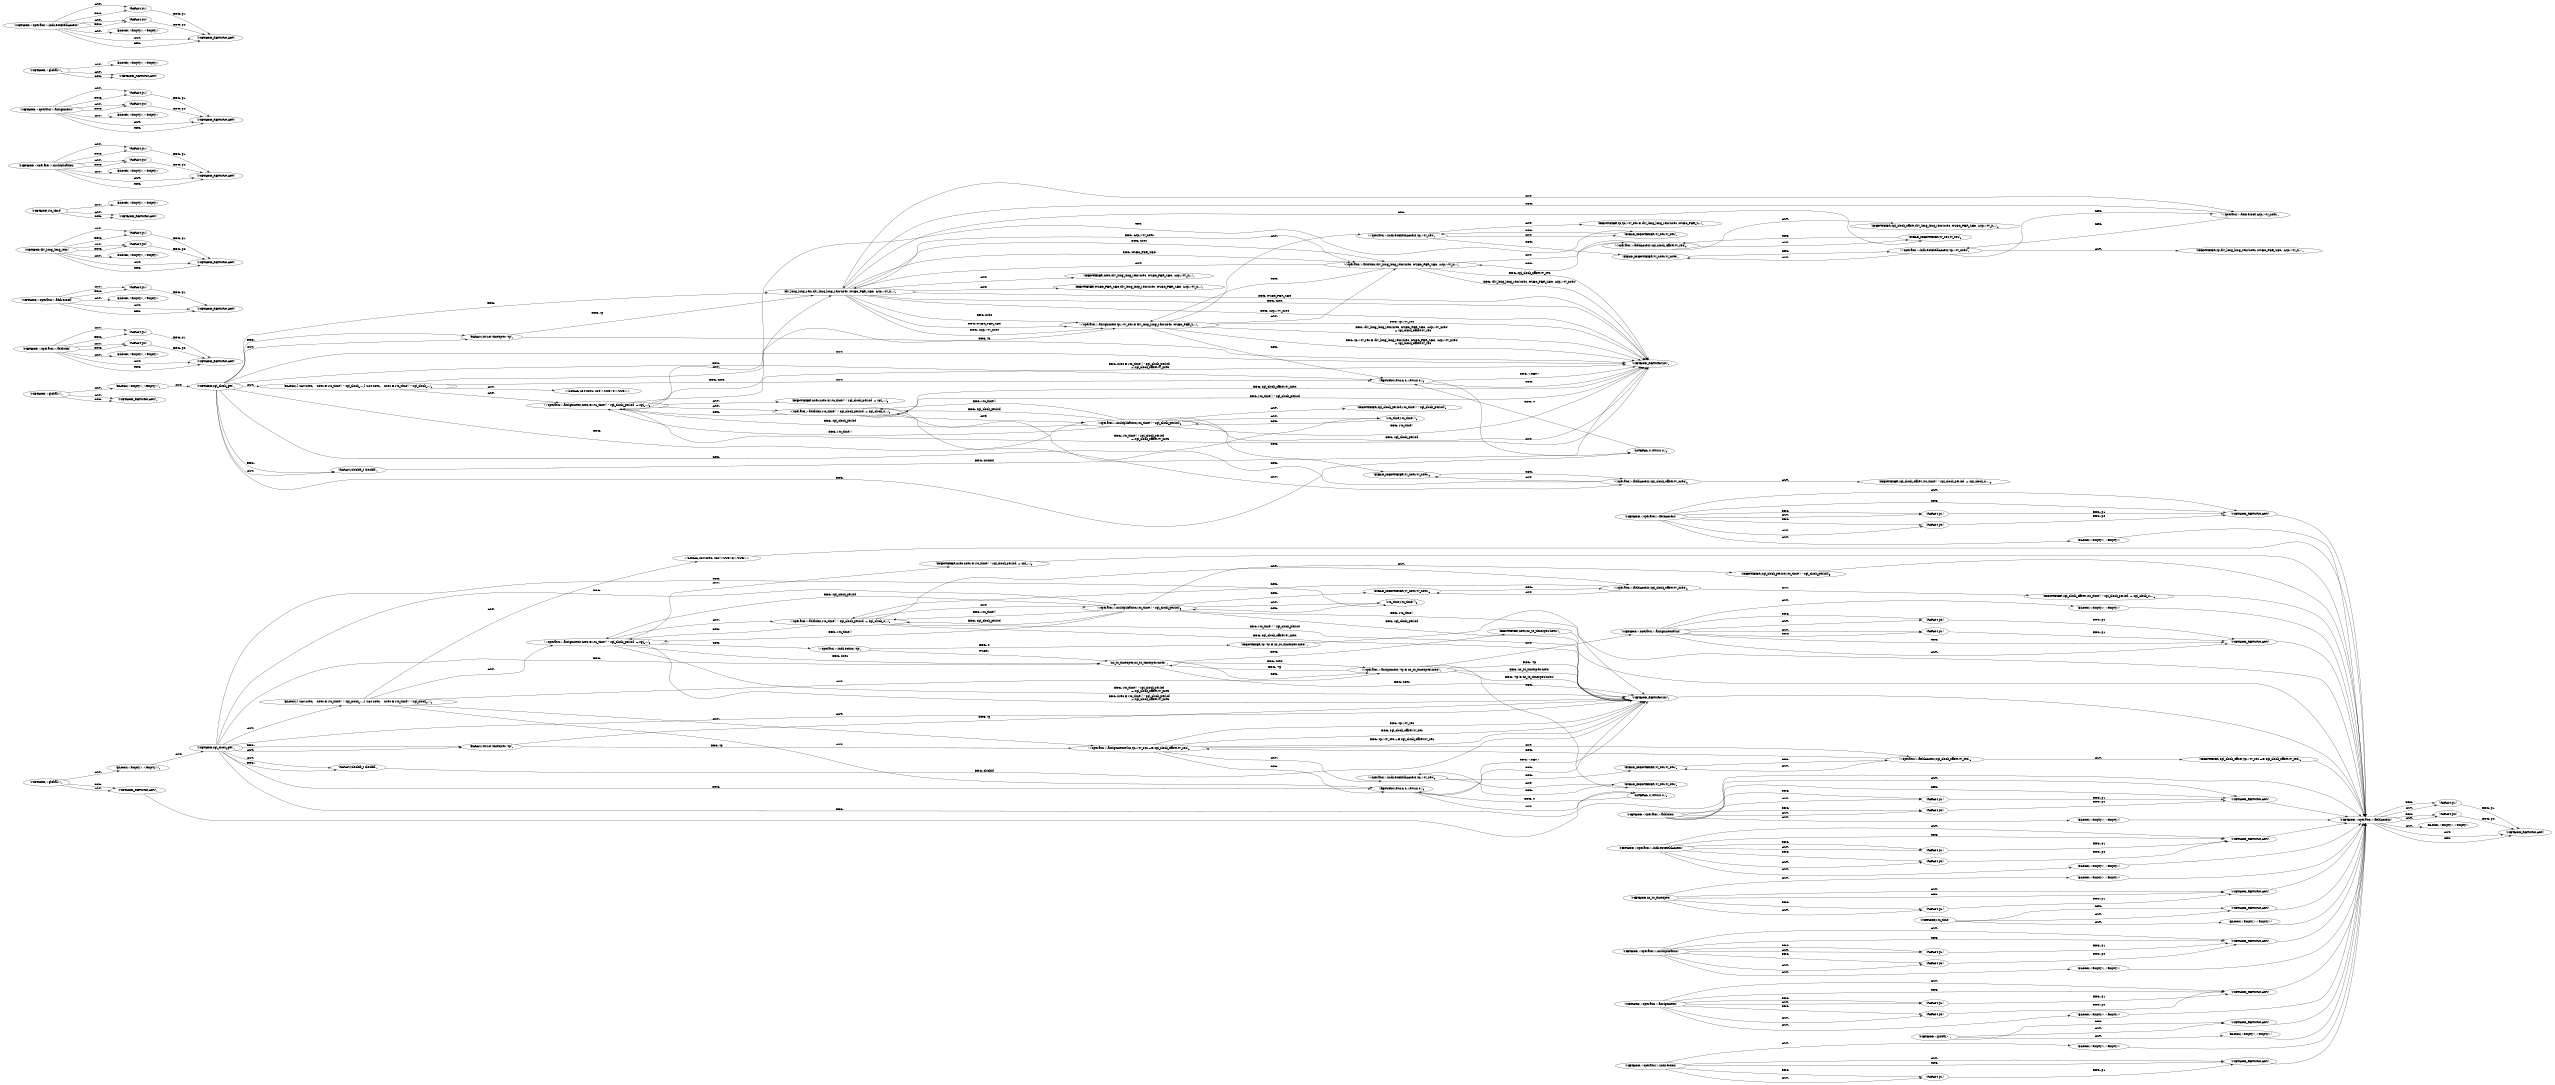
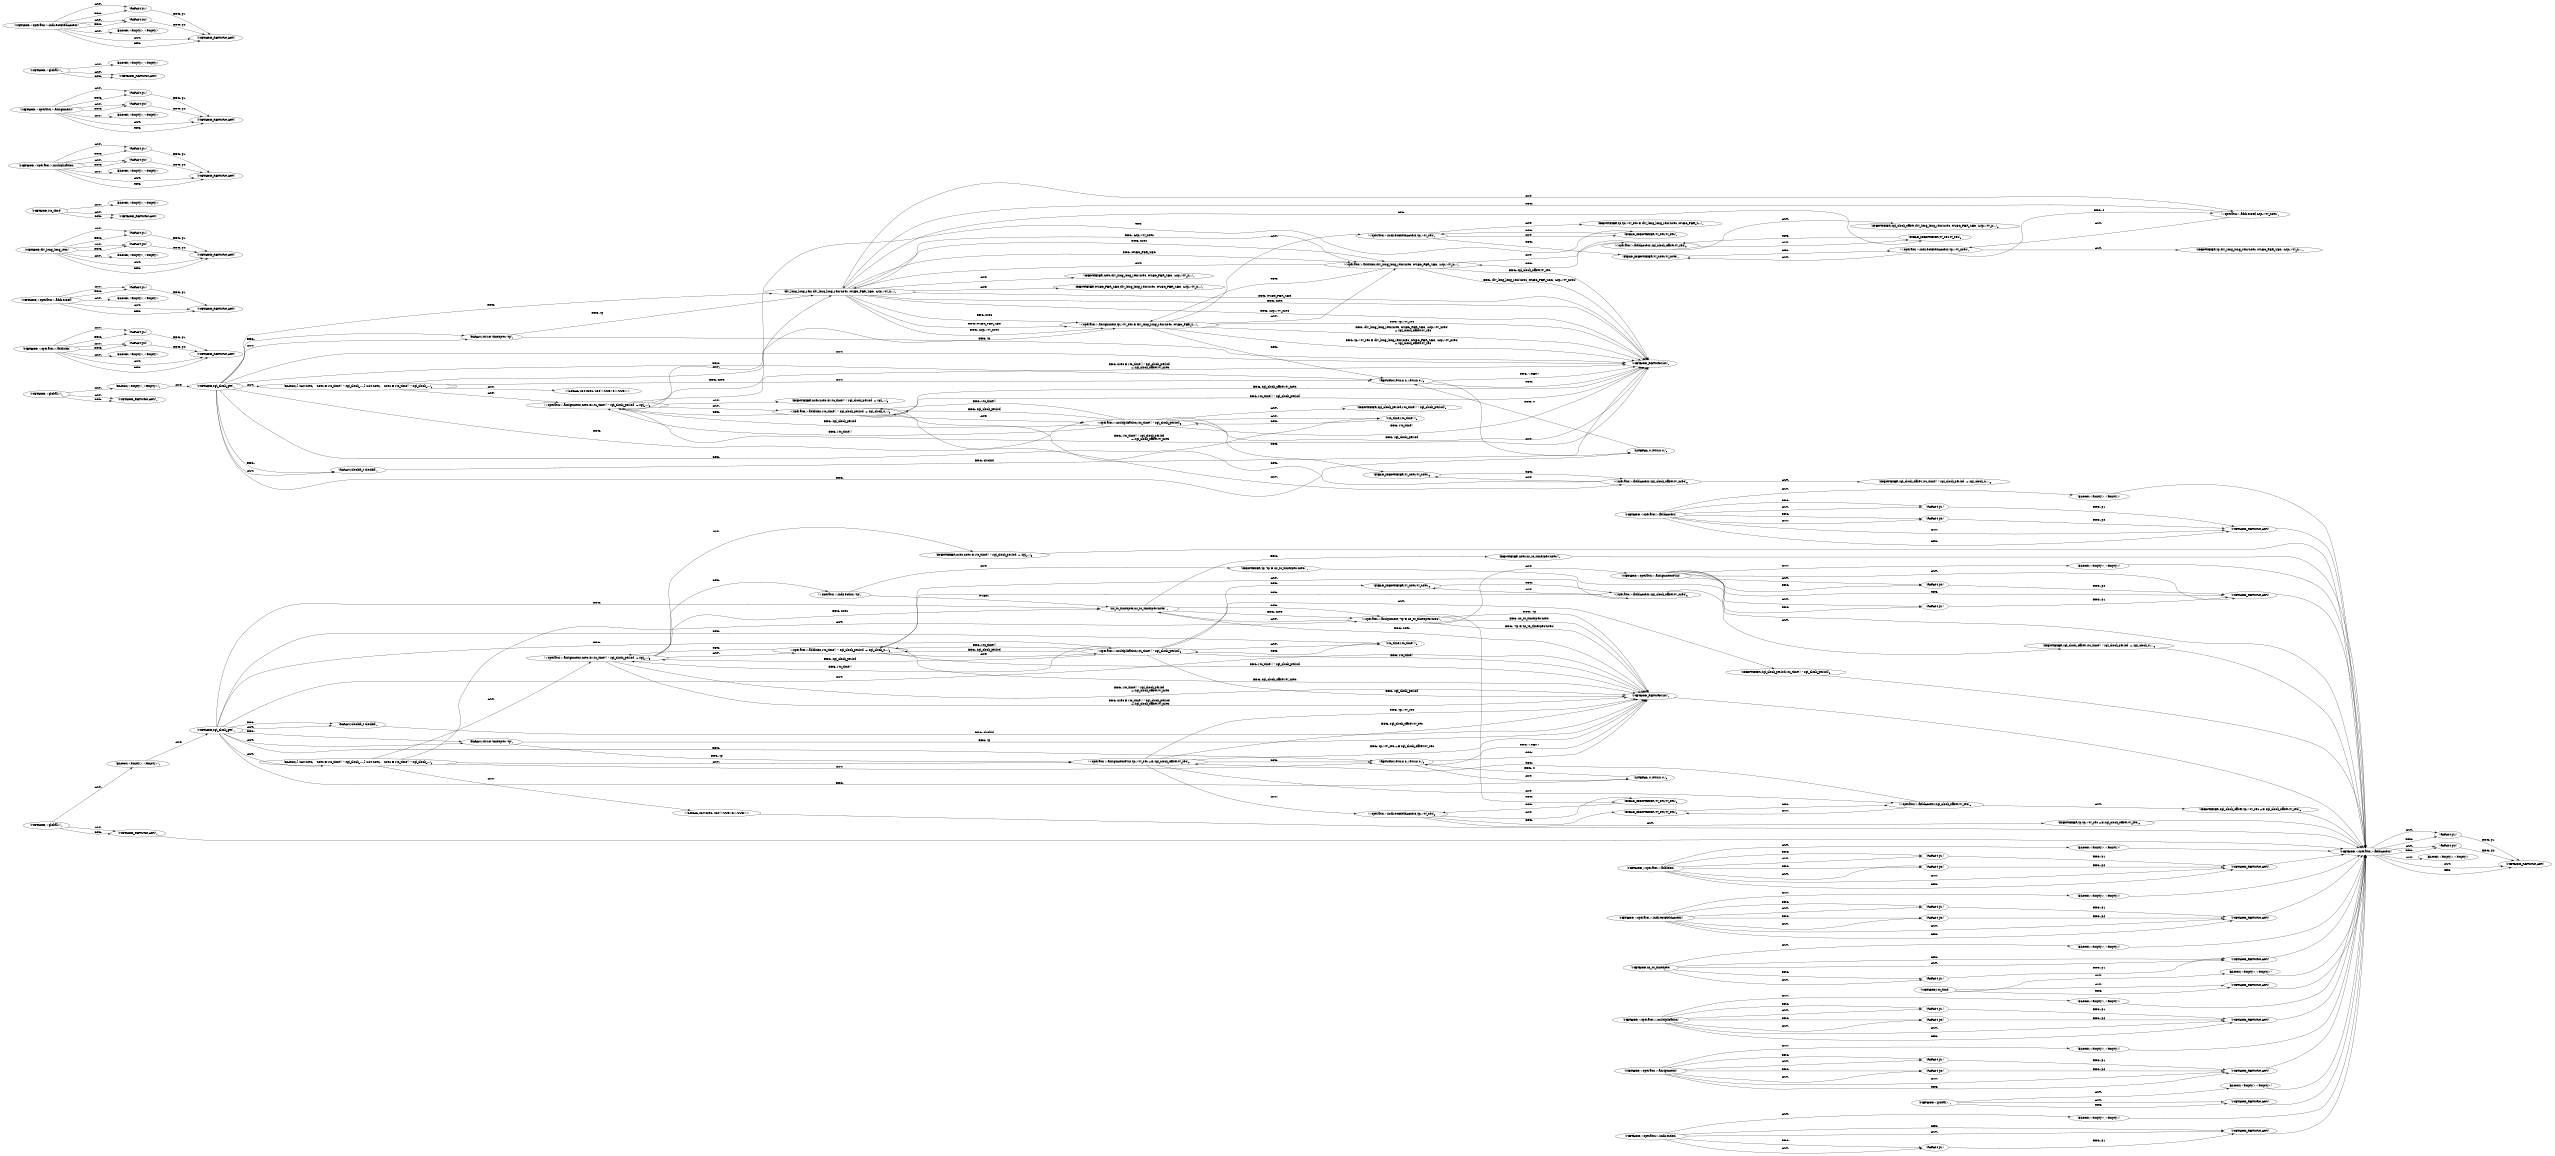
edge "(<operator>.indirectFieldAccess,tp->tv_nsec)" -> "(<operator>.addressOf,&tp->tv_nsec)": label "CFG: " -> "DDG: 0"
edge "(<operator>.addressOf,&tp->tv_nsec)" -> "(<operator>.indirectFieldAccess,tp->tv_nsec)": label "CFG: " -> "AST: "
edge "(<operator>.indirection,*tp)" -> "(IDENTIFIER,tp,*tp = ns_to_timespec(nsec))": label "DDG: 0" -> "AST: "
edge "(<operator>.assignment,*tp = ns_to_timespec(nsec))" -> "(ns_to_timespec,ns_to_timespec(nsec))": label "DDG: *tp" -> "AST: "
node "(IDENTIFIER,tp,tp->tv_sec += sgi_clock_offset.tv_sec)": added
